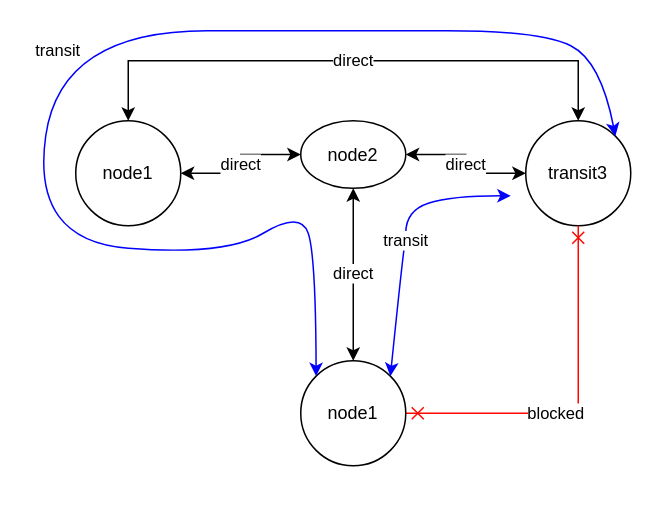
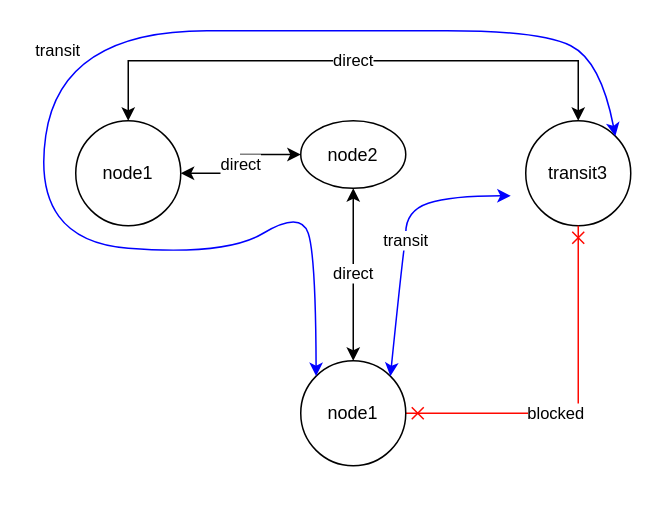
edge "node2" -- "transit3": removed, label "direct"
